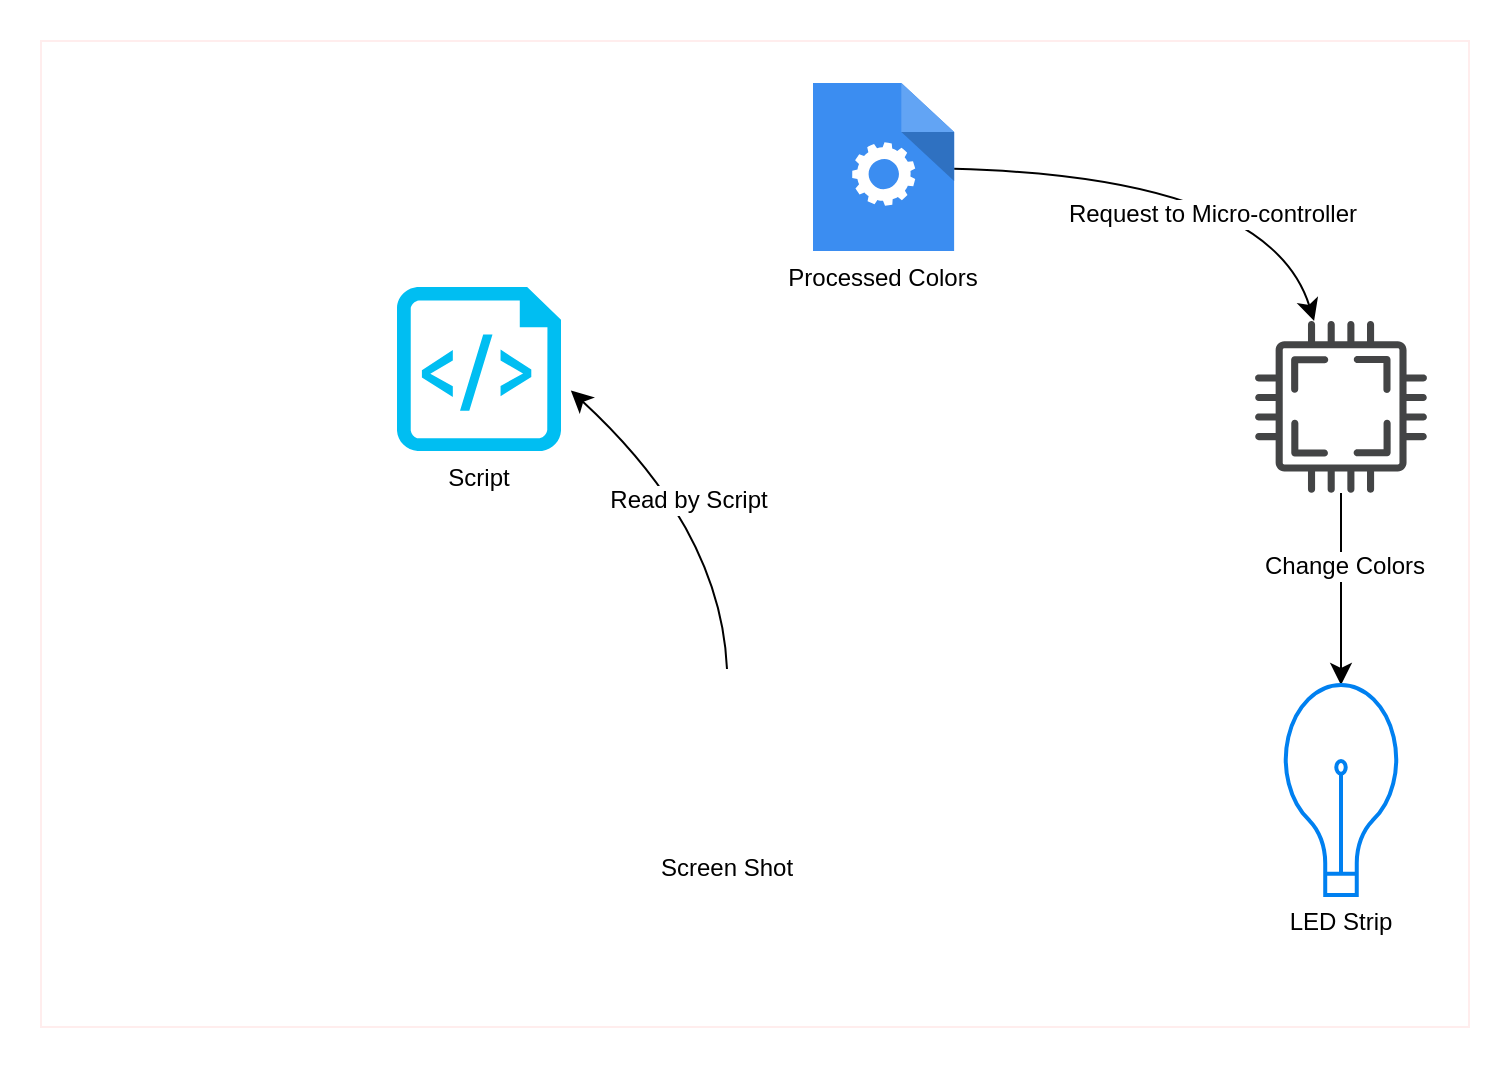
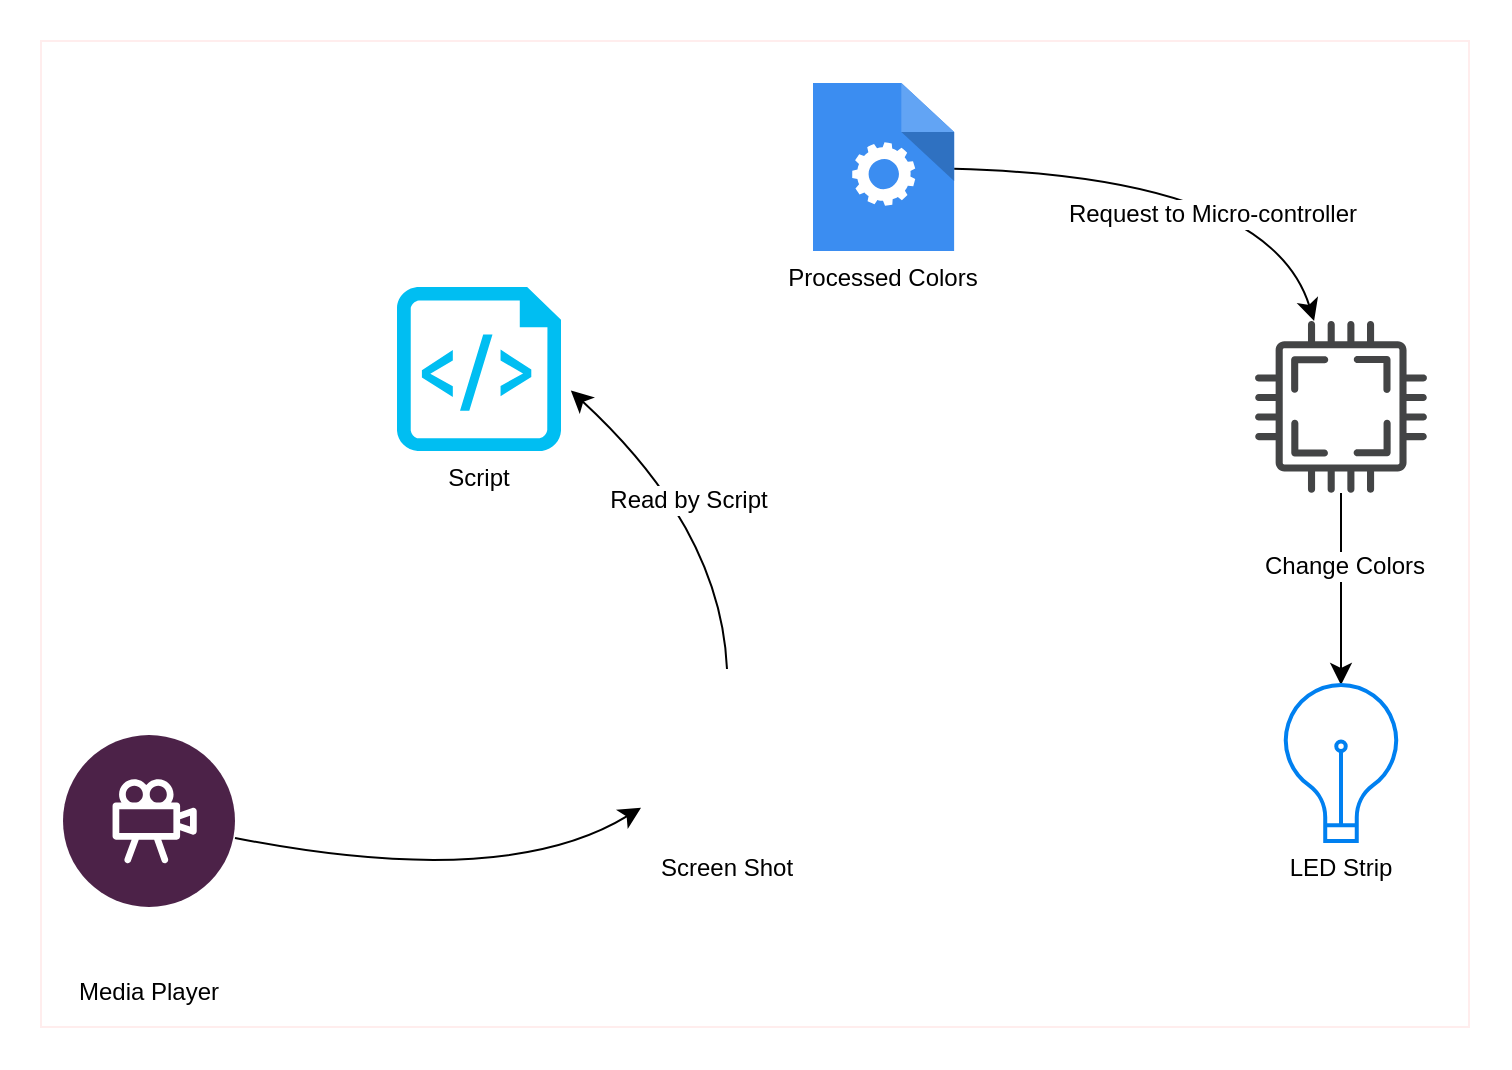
node "LED Strip": size 120x210 -> 120x156
node "Media Player": added
edge "Media Player" -> "Screen Shot": added
